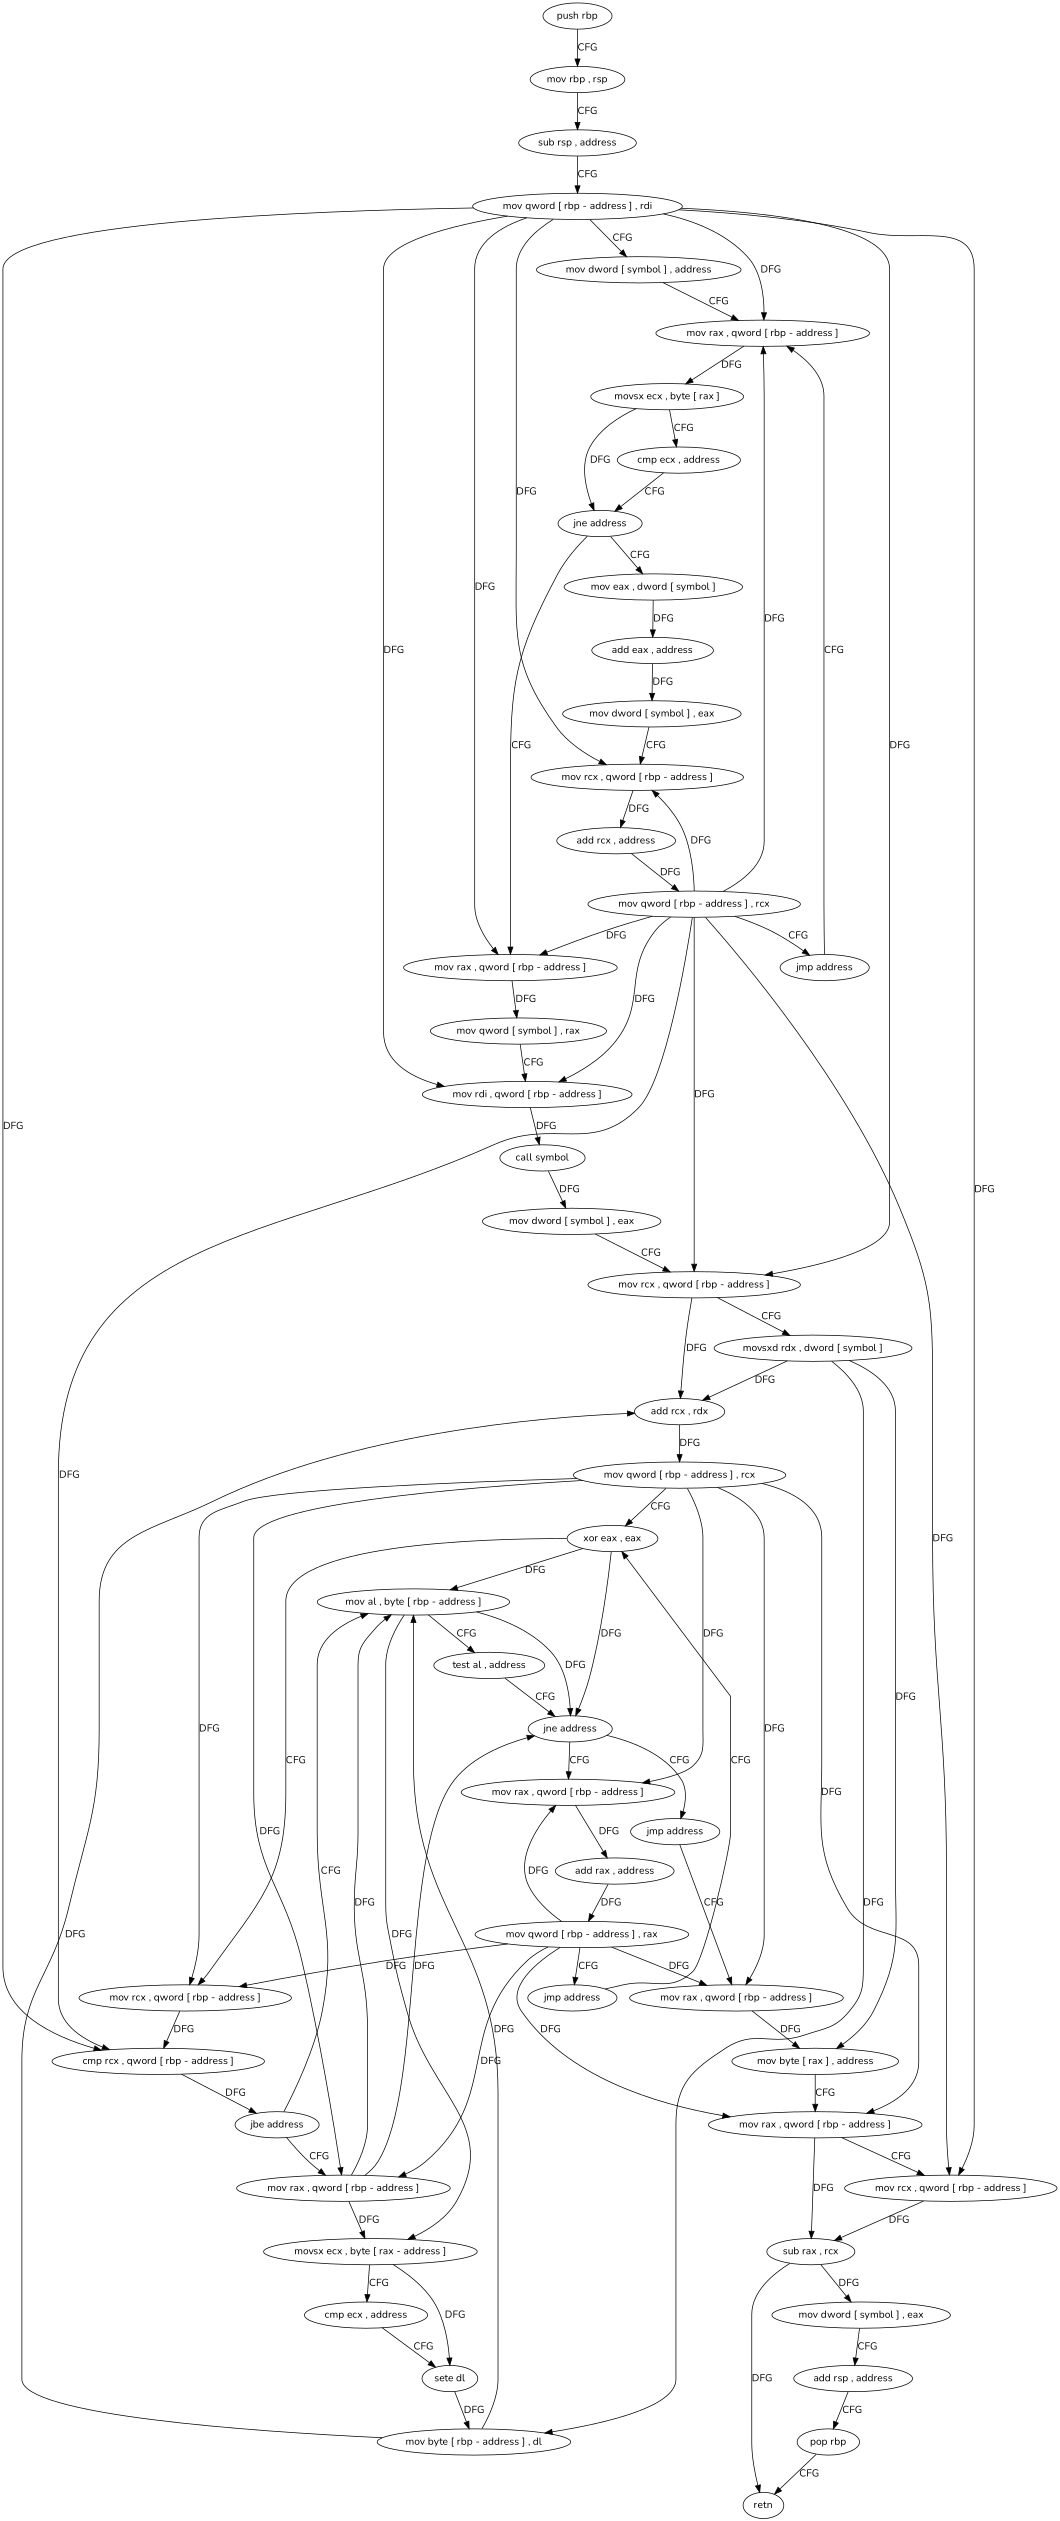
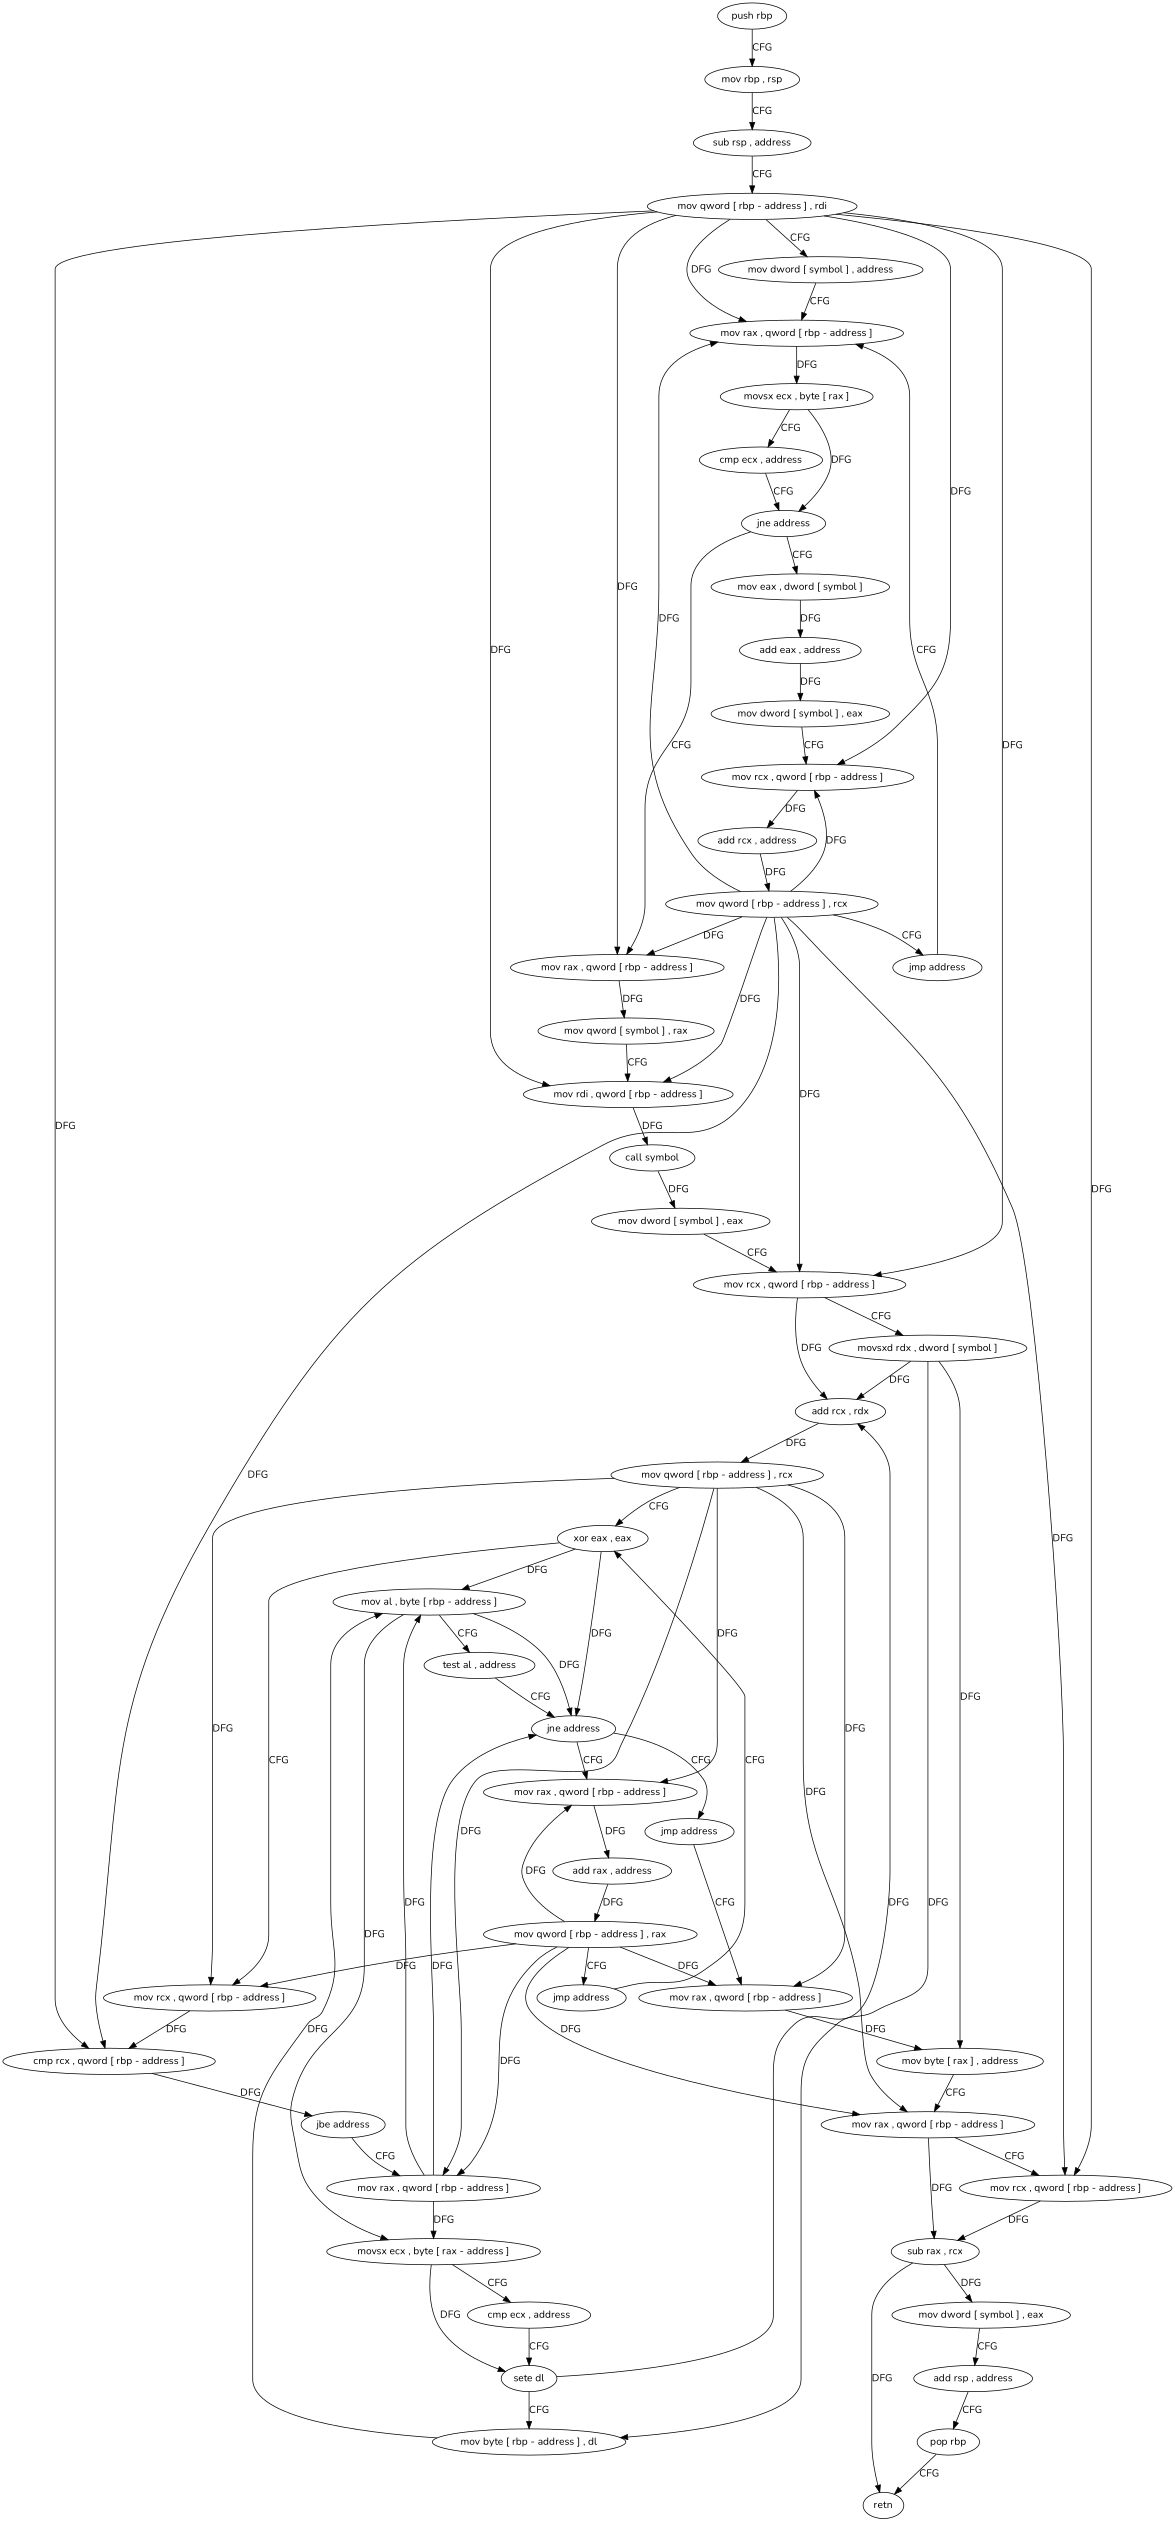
edge "jbe address" -> "mov al , byte [ rbp - address ]": removed, label "CFG"
edge "mov byte [ rbp - address ] , dl" -> "add rcx , rdx": now "sete dl" -> "add rcx , rdx"
edge "sete dl" -> "mov byte [ rbp - address ] , dl": label "DFG" -> "CFG"
